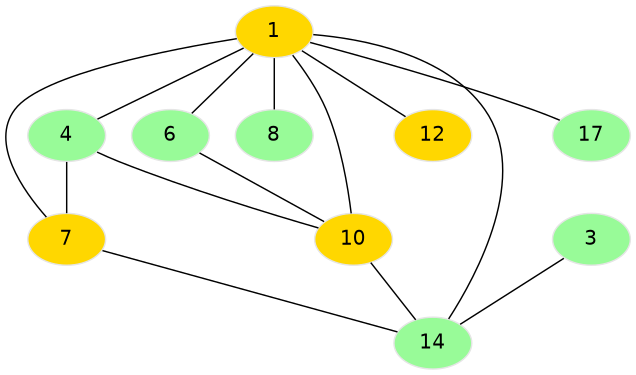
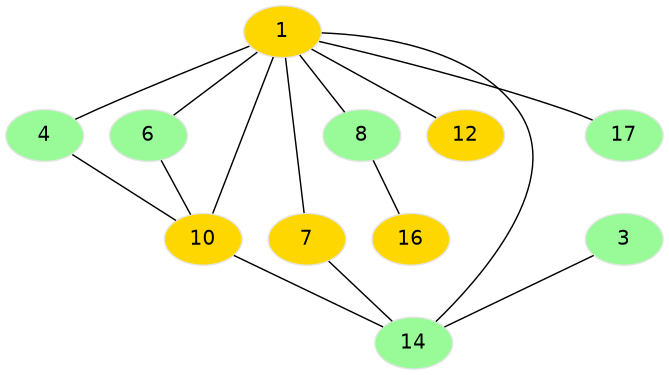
edge "4" -- "7": removed
node "16": added
